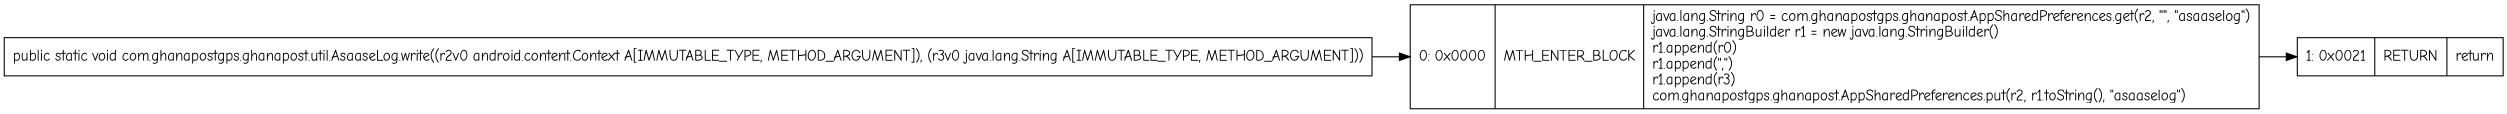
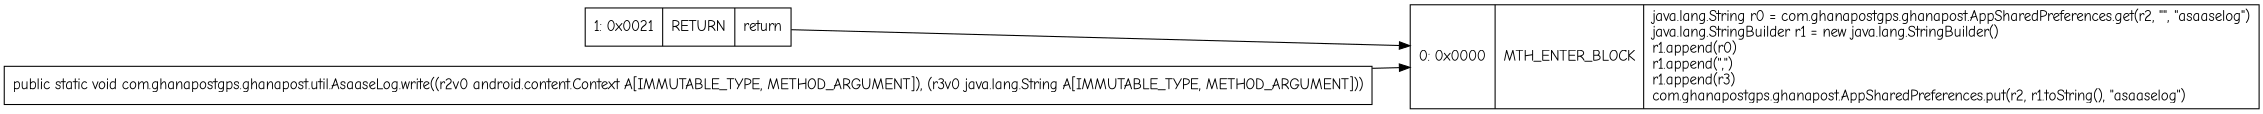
edge "0: 0x0000" -> "1: 0x0021": reversed
